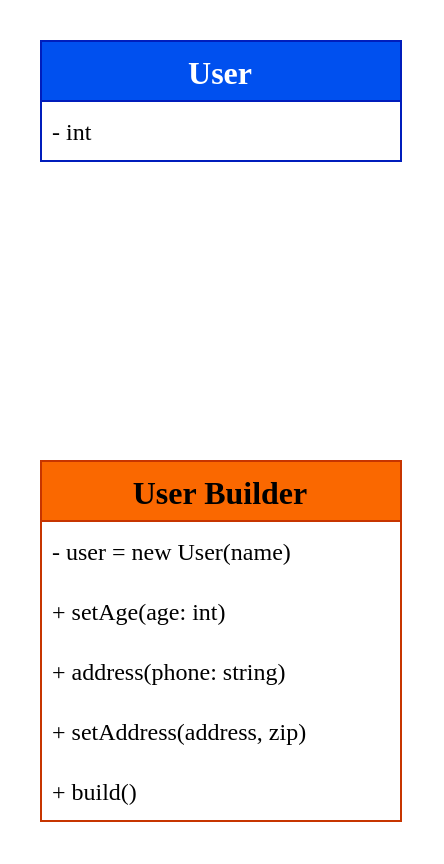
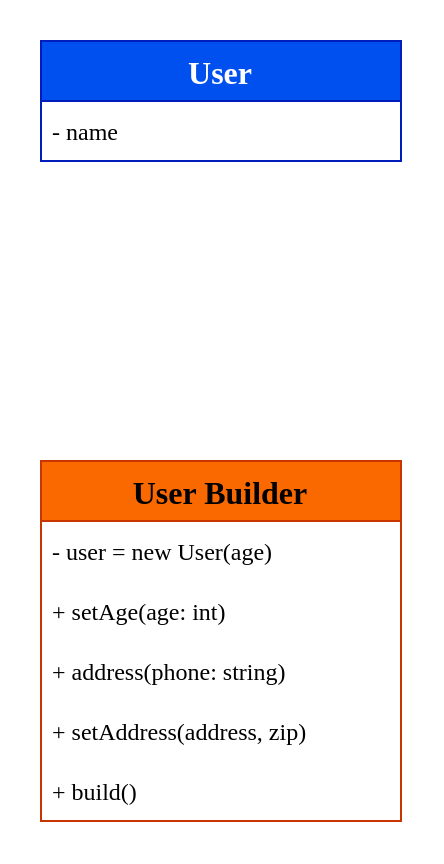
node "- int": label "- int" -> "- name"
node "- user = new User(name)": label "- user = new User(name)" -> "- user = new User(age)"
